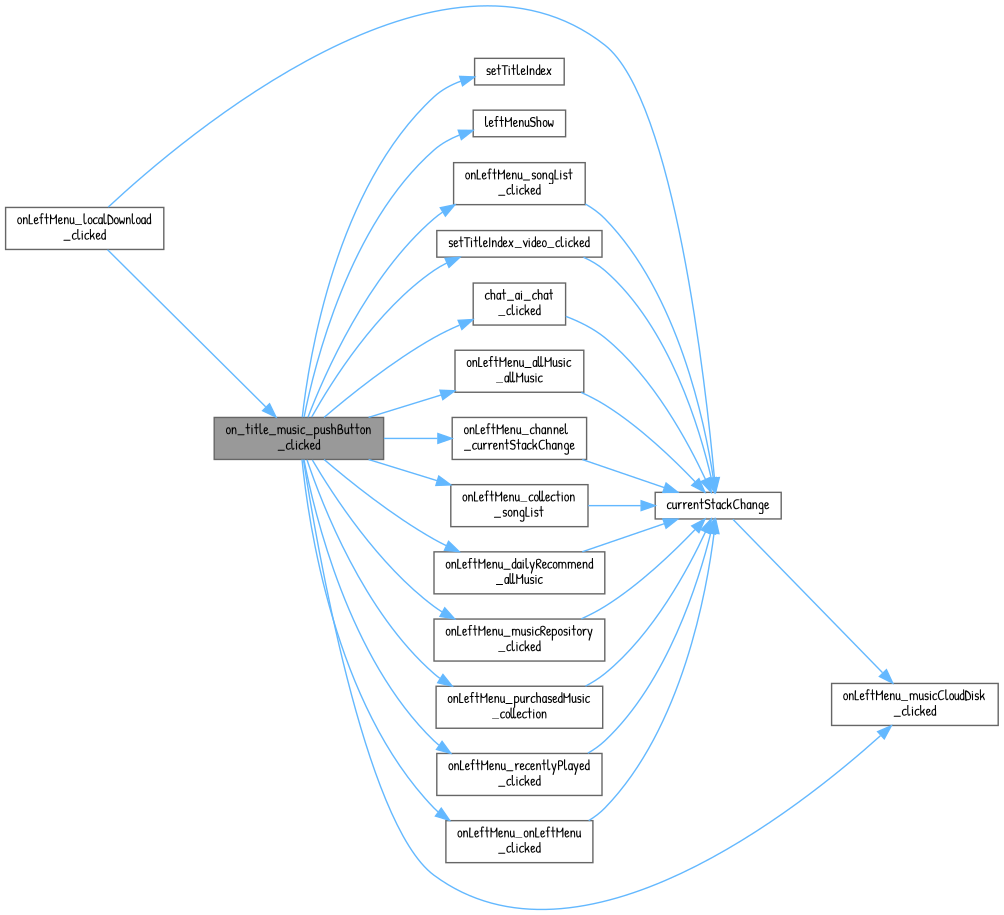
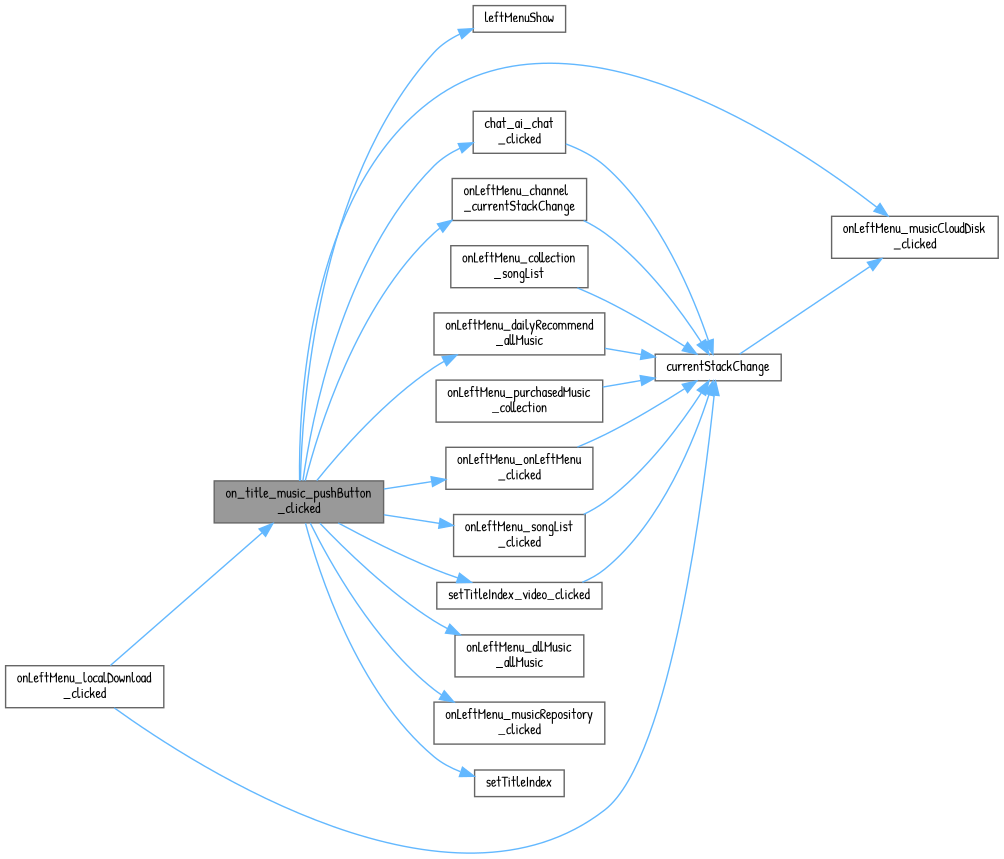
edge "onLeftMenu_allMusic _allMusic" -> "currentStackChange": removed
edge "on_title_music_pushButton _clicked" -> "onLeftMenu_collection _songList": removed
edge "on_title_music_pushButton _clicked" -> "onLeftMenu_purchasedMusic _collection": removed
edge "onLeftMenu_musicRepository _clicked" -> "currentStackChange": removed
node "onLeftMenu_recentlyPlayed _clicked": removed
